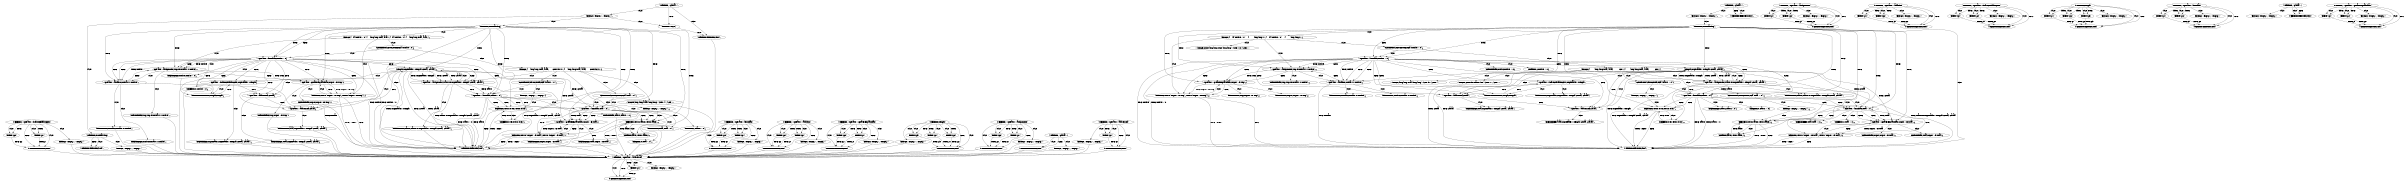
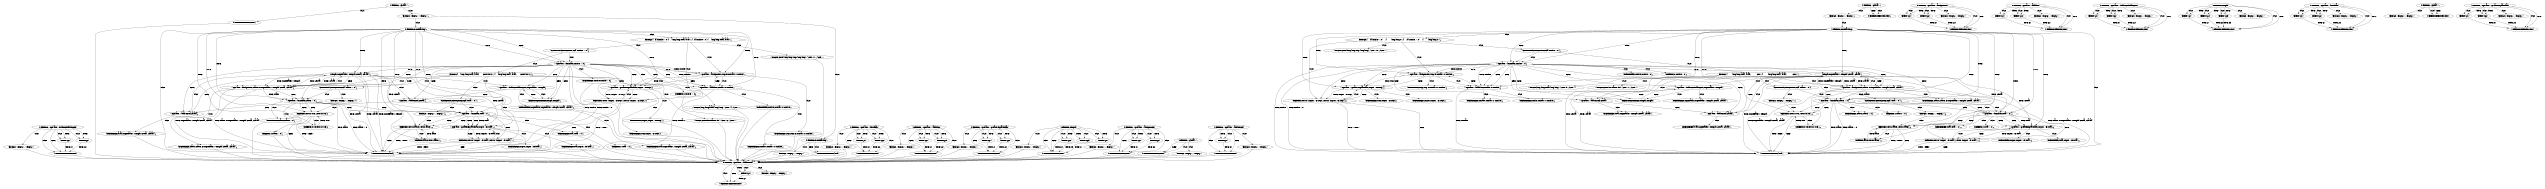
node "(UNKNOWN,t,t)": removed
node "<(LOCAL,const long long stop: long long)<SUB>17</SUB>>": added
node "<(LOCAL,const int status: int)<SUB>6</SUB>>": added
